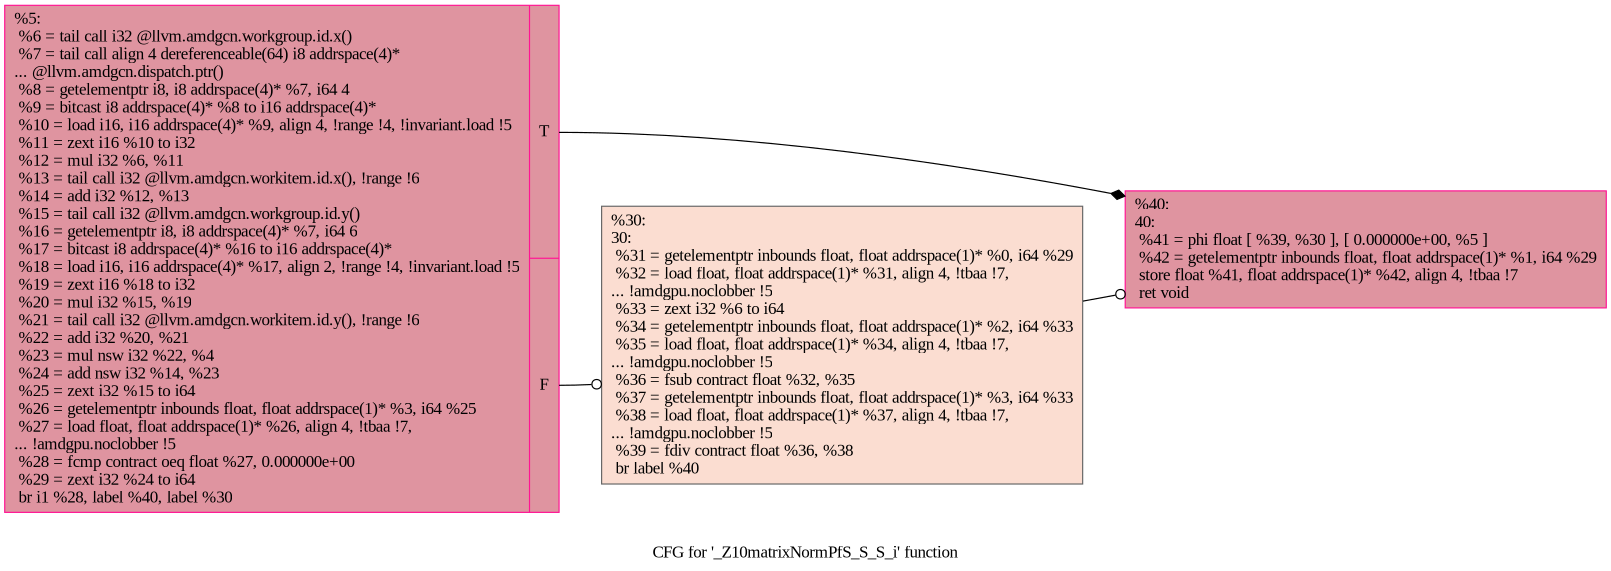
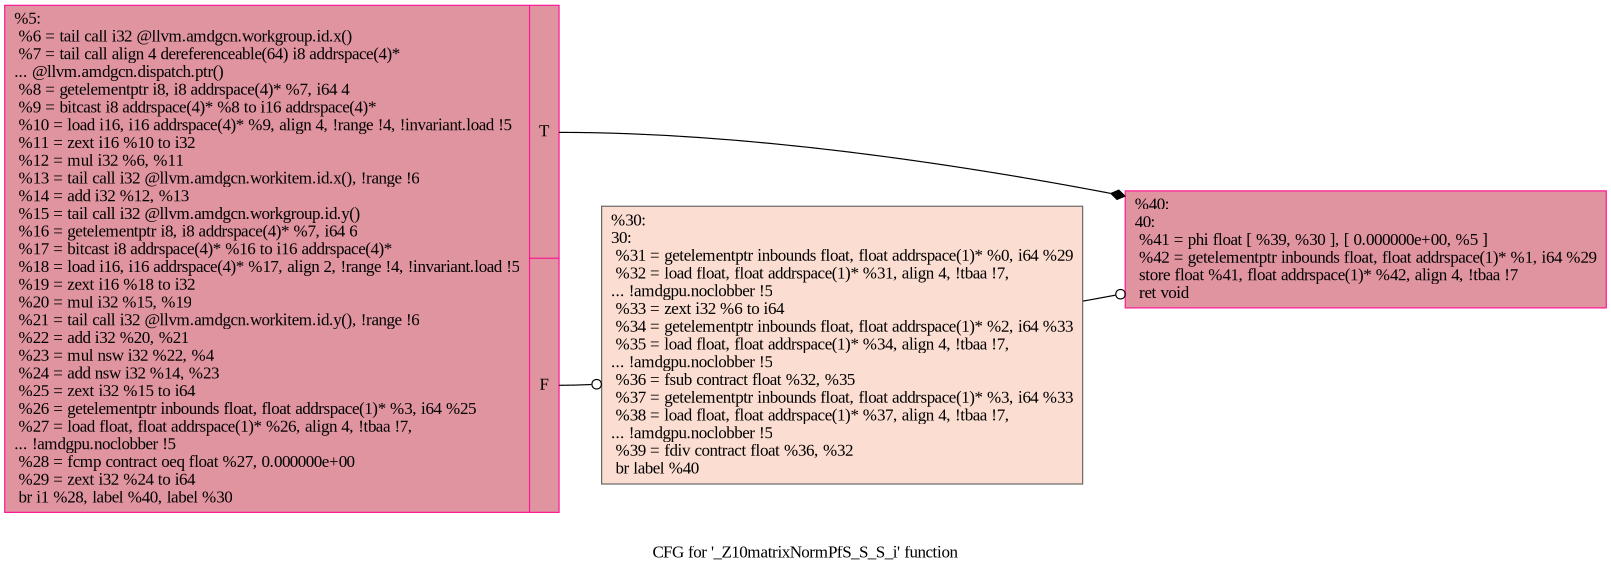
node "%30:": text "%39 = fdiv contract float %36, %38" -> "%39 = fdiv contract float %36, %32"
